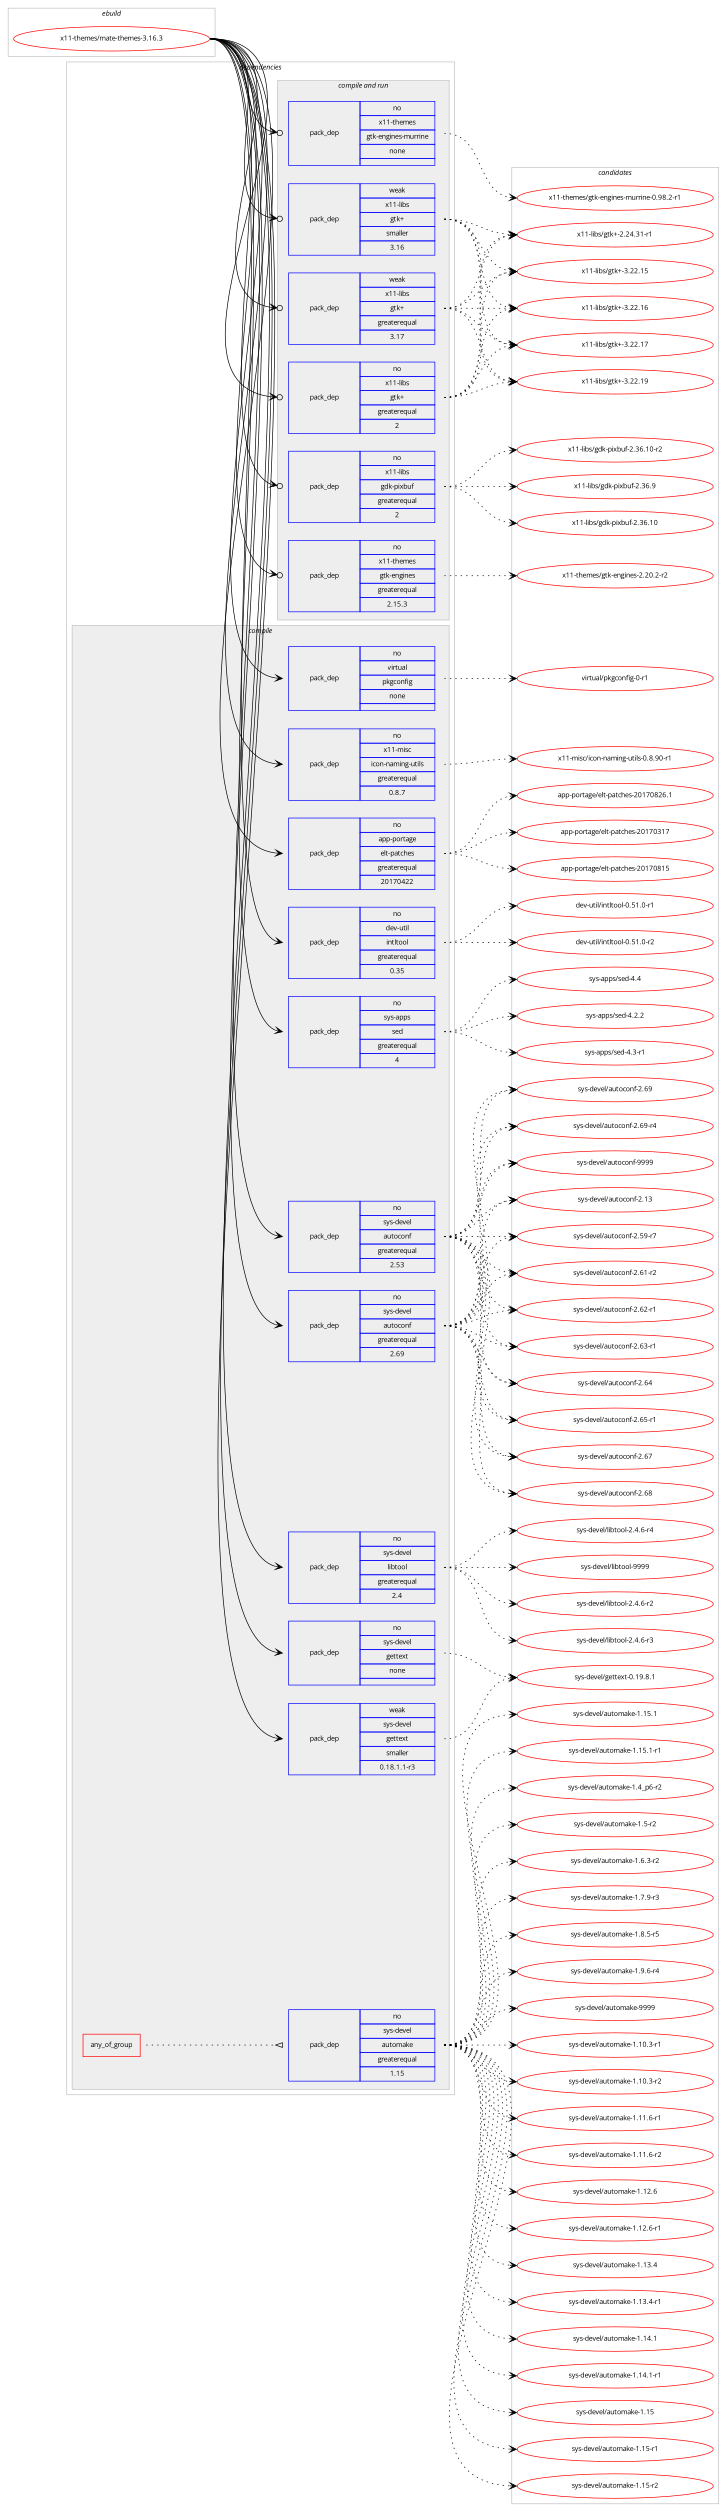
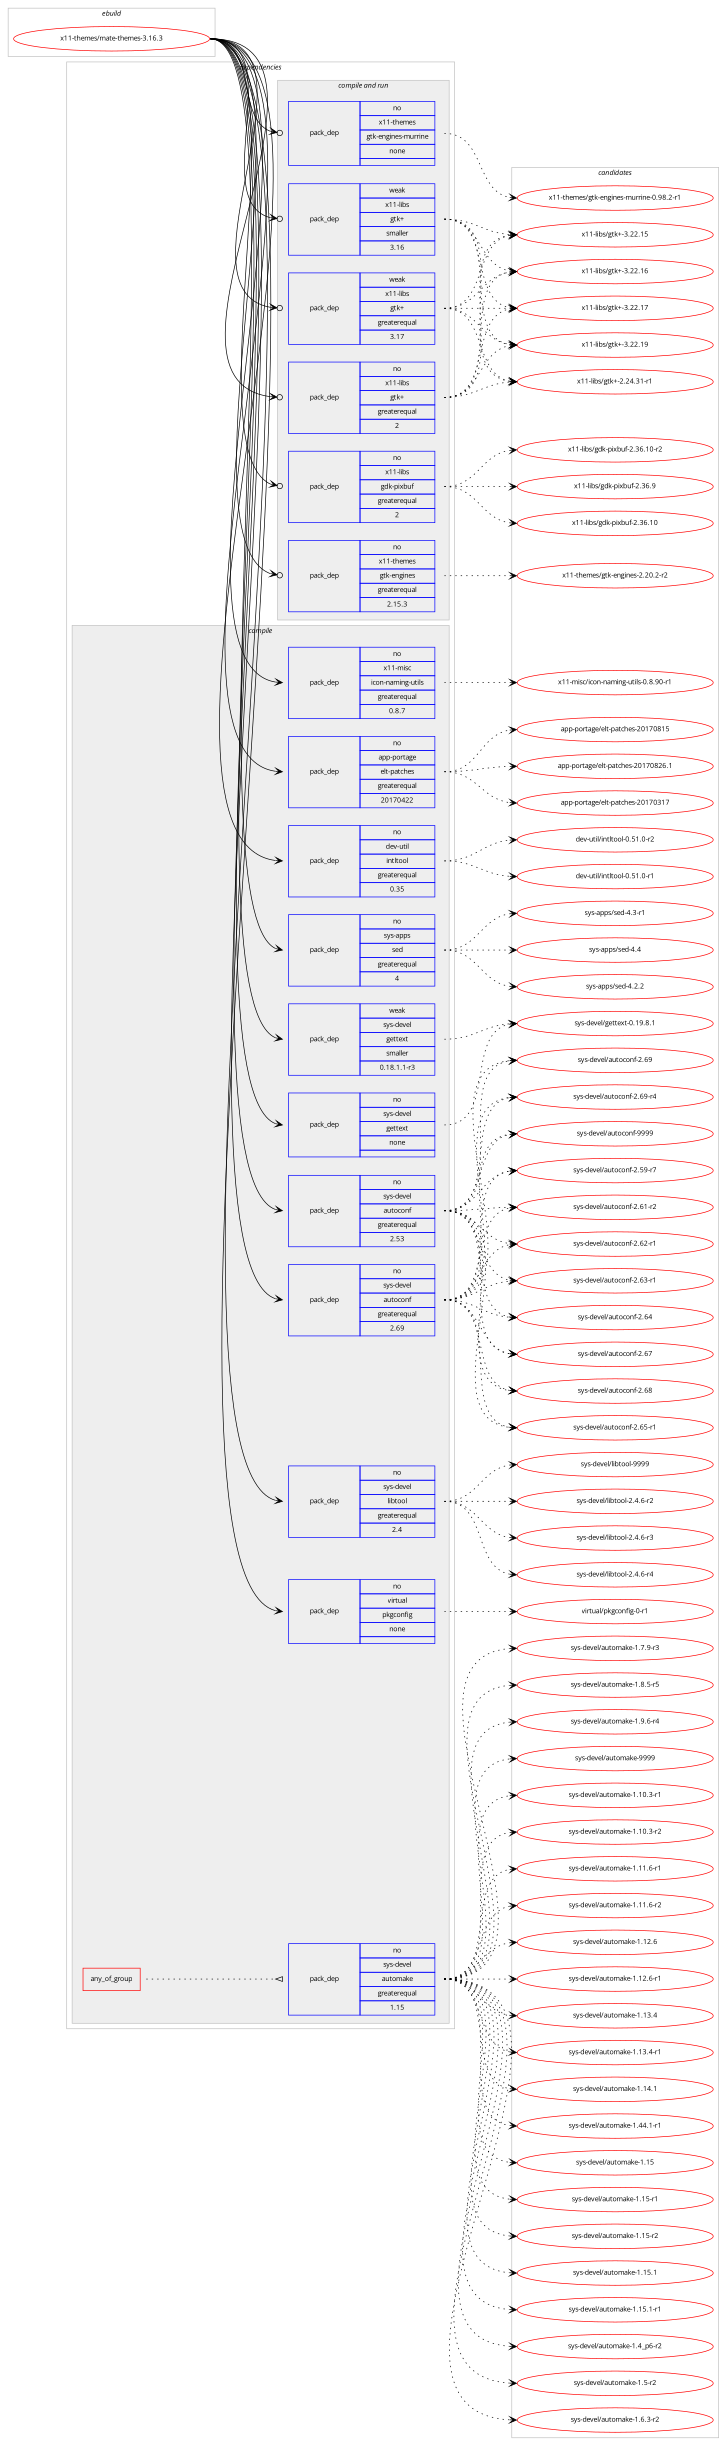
node "sys-devel/autoconf-2.13": removed
node "sys-devel/automake-1.14.1-r1": label "sys-devel/automake-1.14.1-r1" -> "sys-devel/automake-1.44.1-r1"
